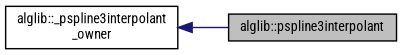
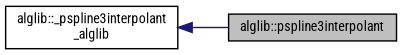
node "alglib::_pspline3interpolant _owner": label "alglib::_pspline3interpolant _owner" -> "alglib::_pspline3interpolant _alglib"
